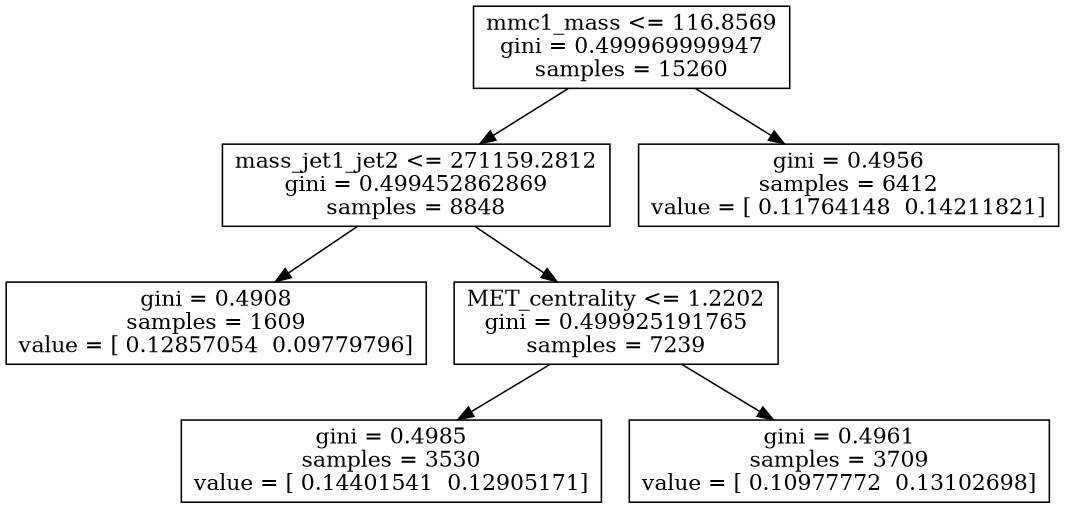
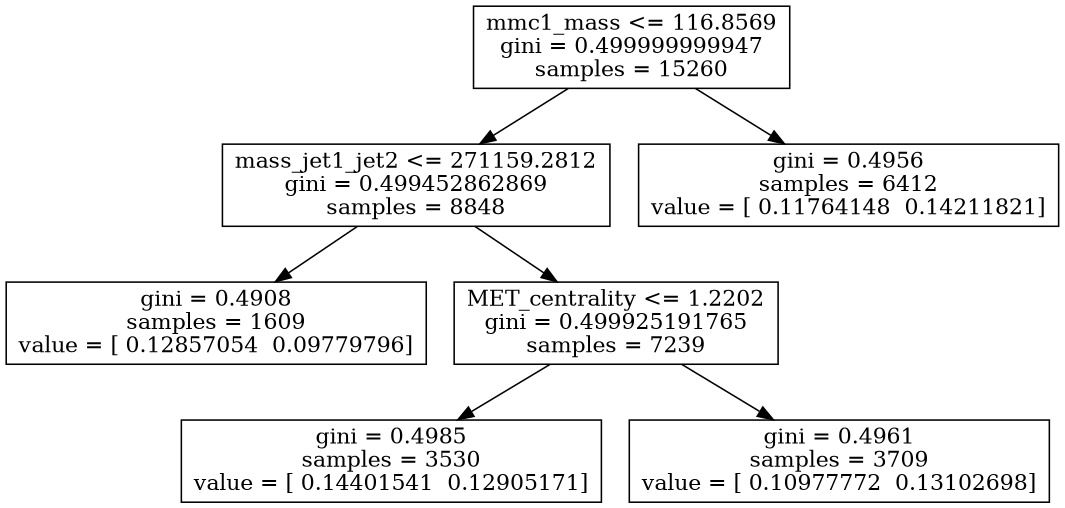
node "mmc1_mass <= 116.8569 gini = 0.499969999947 samples = 15260": label "mmc1_mass <= 116.8569 gini = 0.499969999947 samples = 15260" -> "mmc1_mass <= 116.8569 gini = 0.499999999947 samples = 15260"
